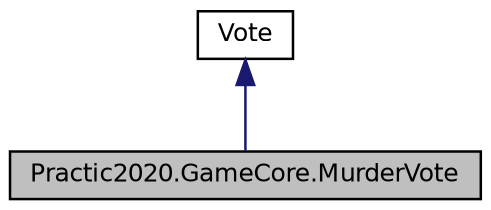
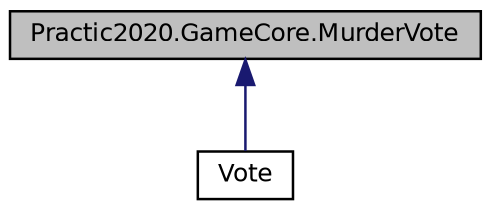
edge "Practic2020.GameCore.MurderVote" -> "Vote": reversed
